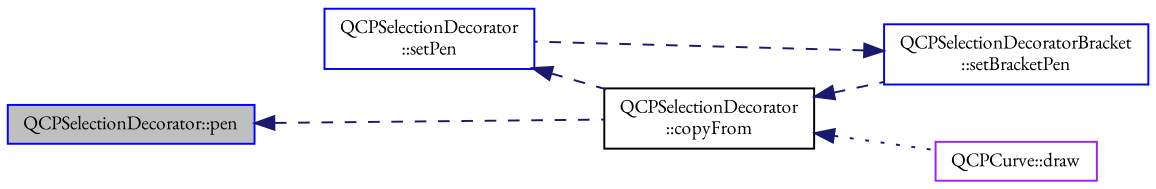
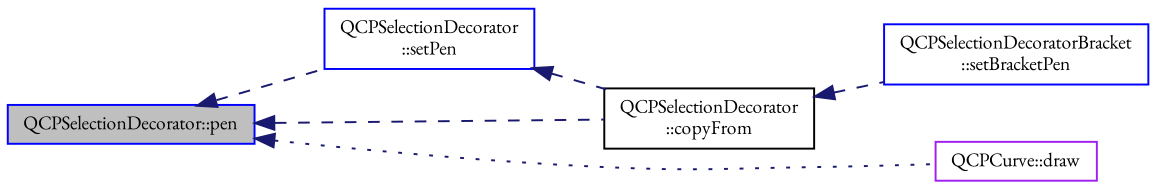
edge "QCPSelectionDecorator ::setPen" -> "QCPSelectionDecoratorBracket ::setBracketPen": now "QCPSelectionDecorator ::setPen" -> "QCPSelectionDecorator::pen"
edge "QCPCurve::draw" -> "QCPSelectionDecorator ::copyFrom": now "QCPCurve::draw" -> "QCPSelectionDecorator::pen"
